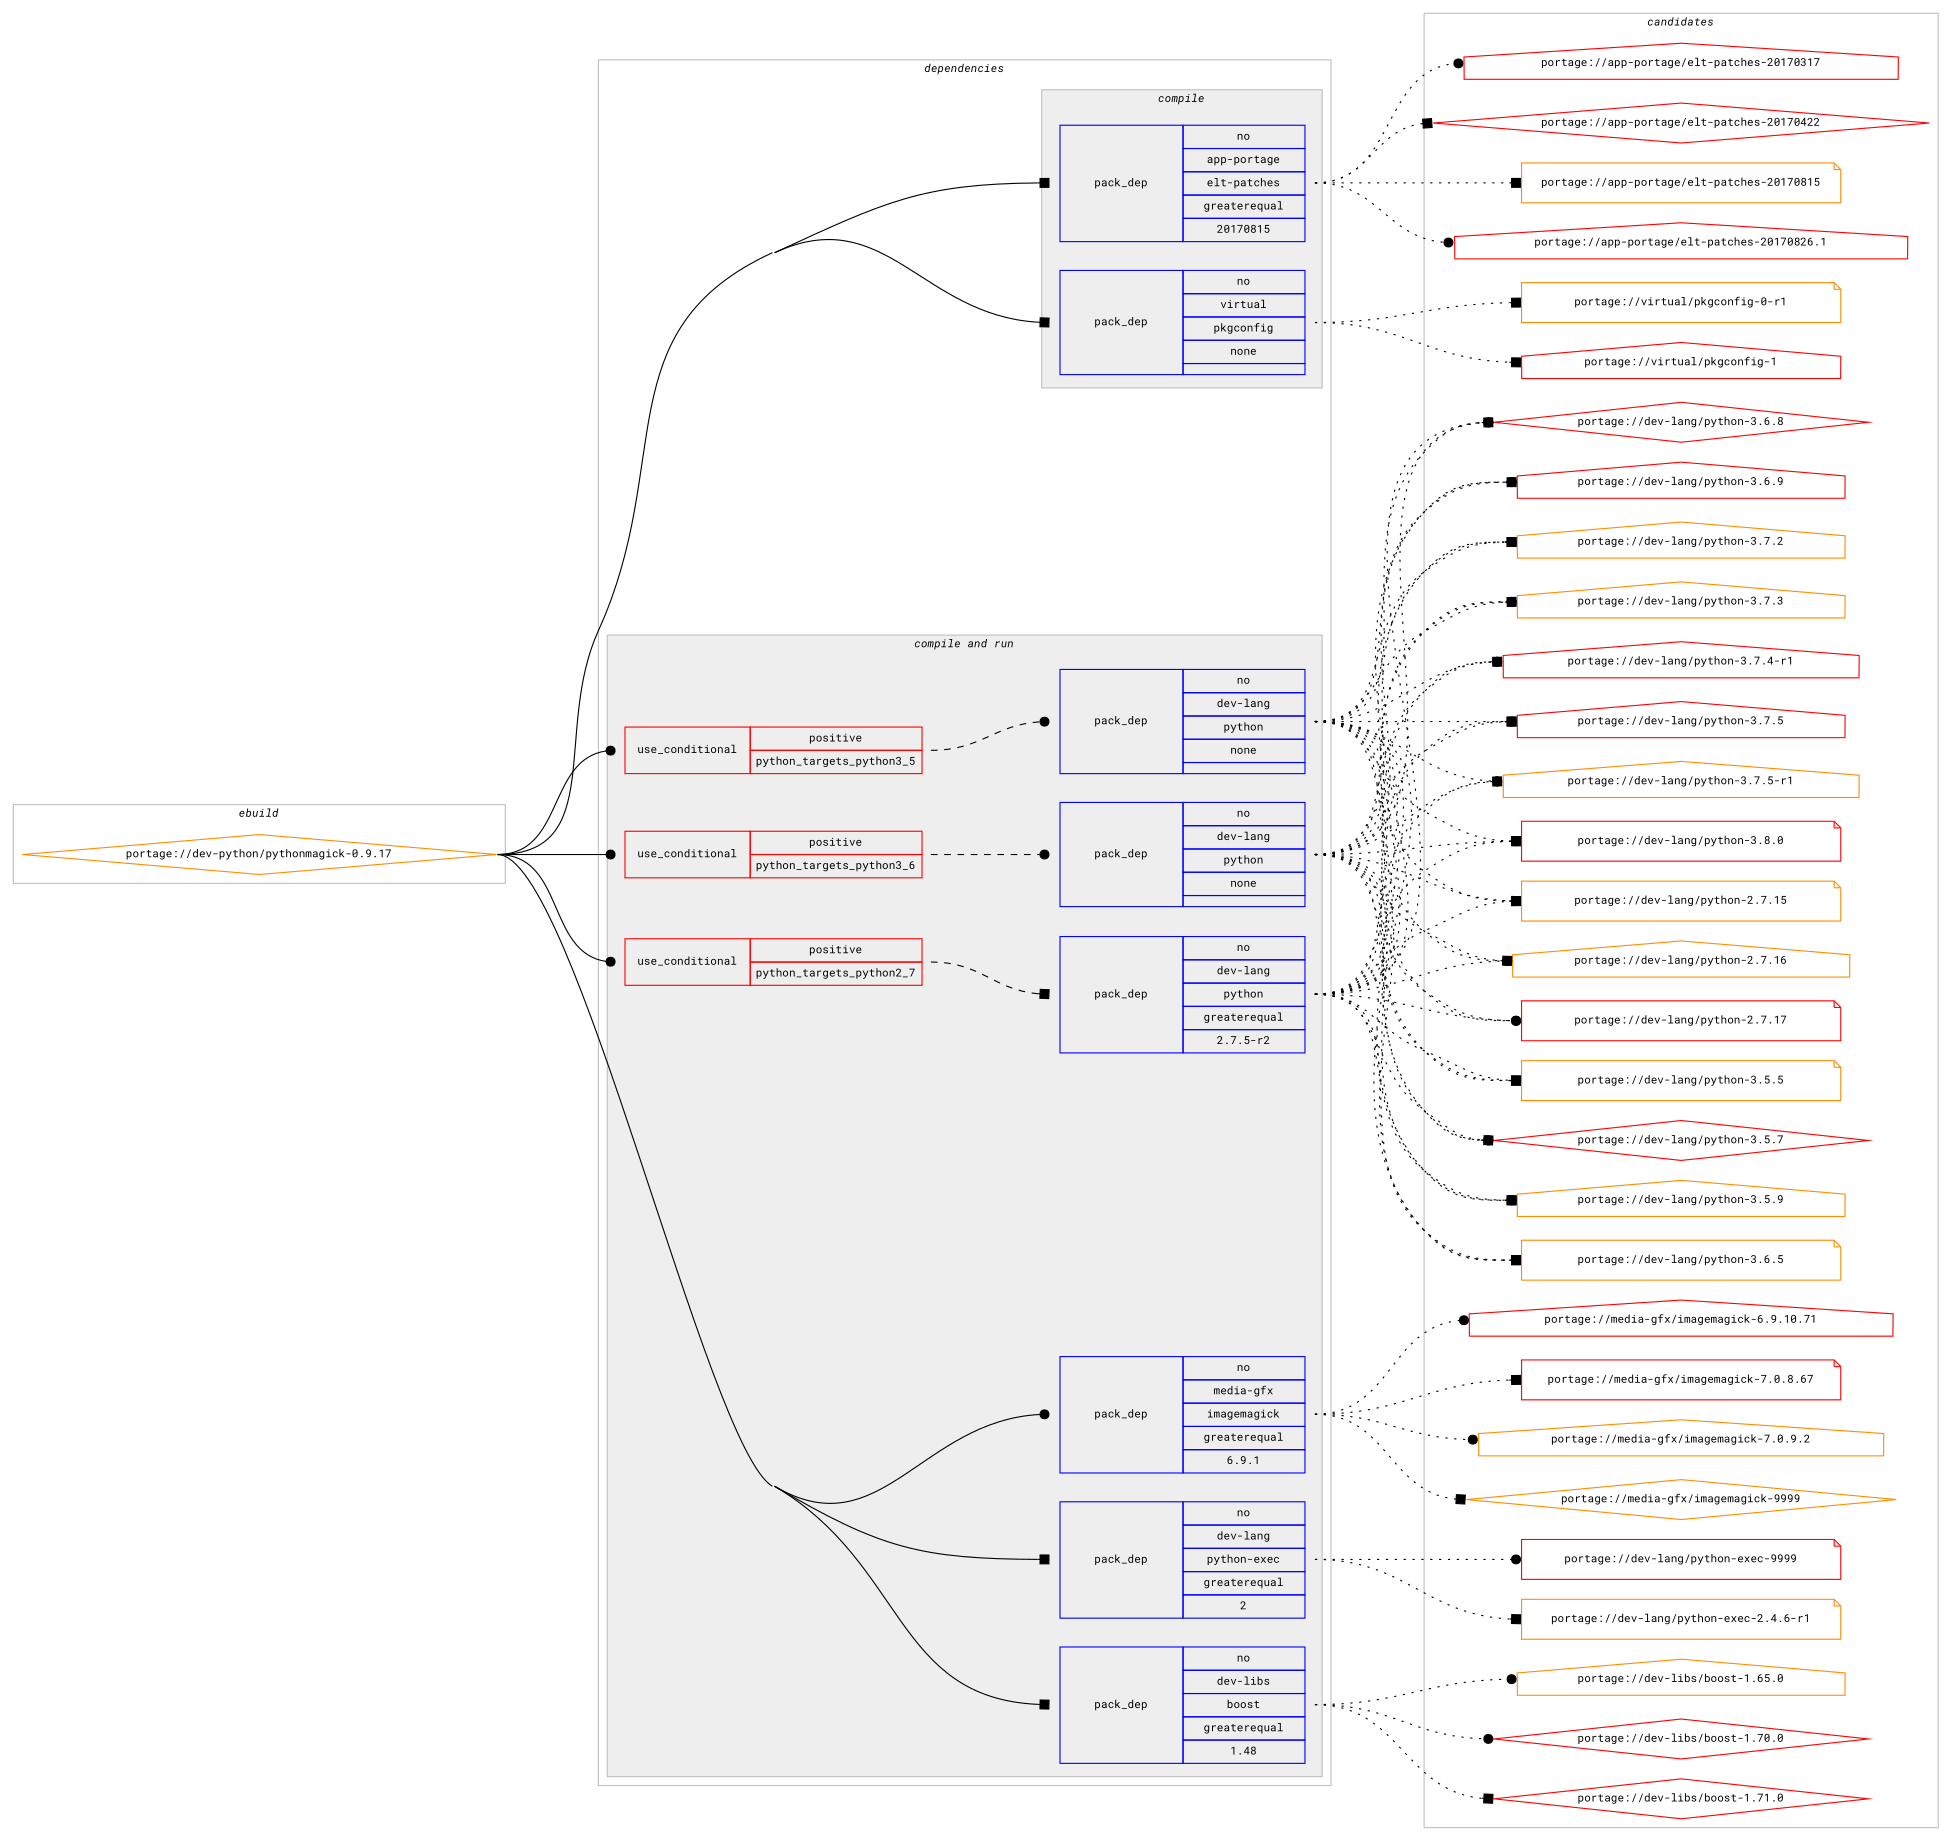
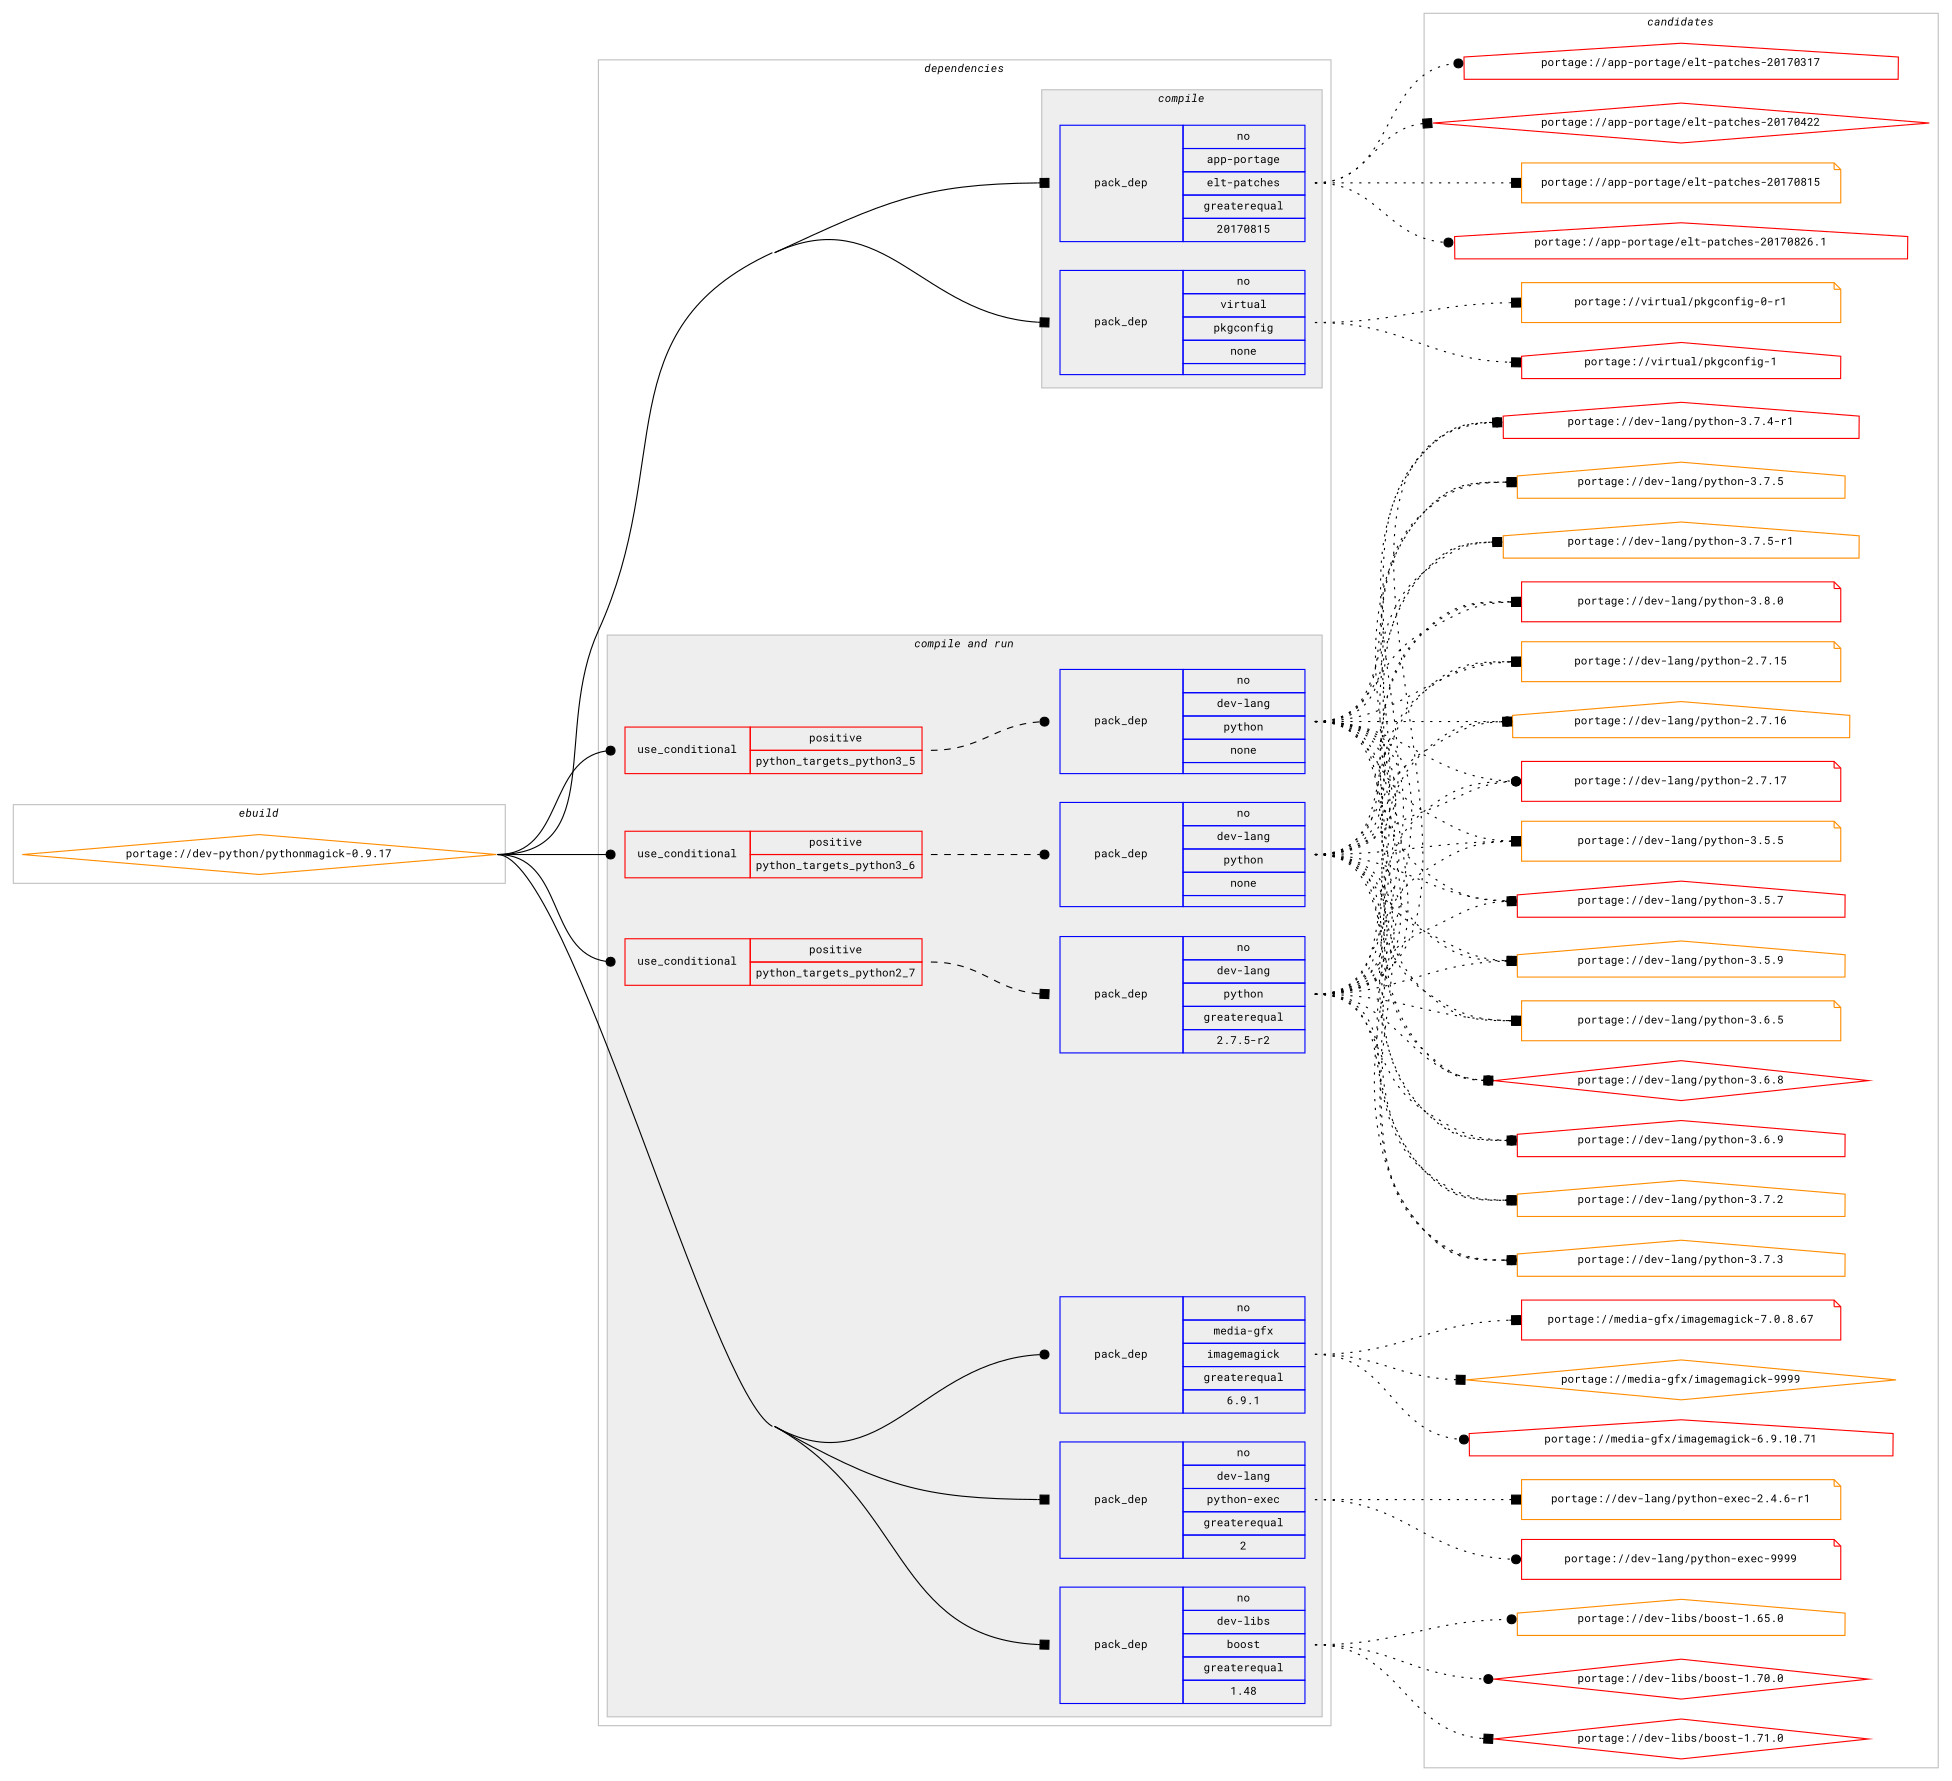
node "portage://dev-lang/python-3.7.5": color red -> darkorange
node "portage://dev-lang/python-3.5.7": shape diamond -> house
node "portage://media-gfx/imagemagick-7.0.9.2": removed
